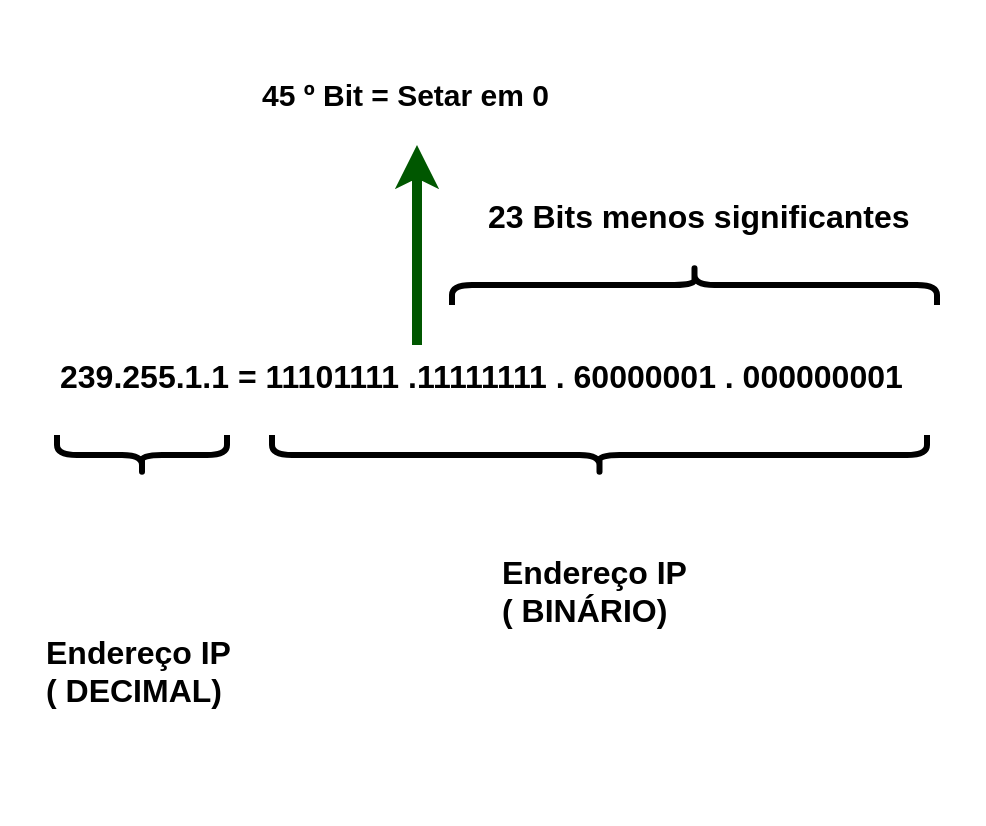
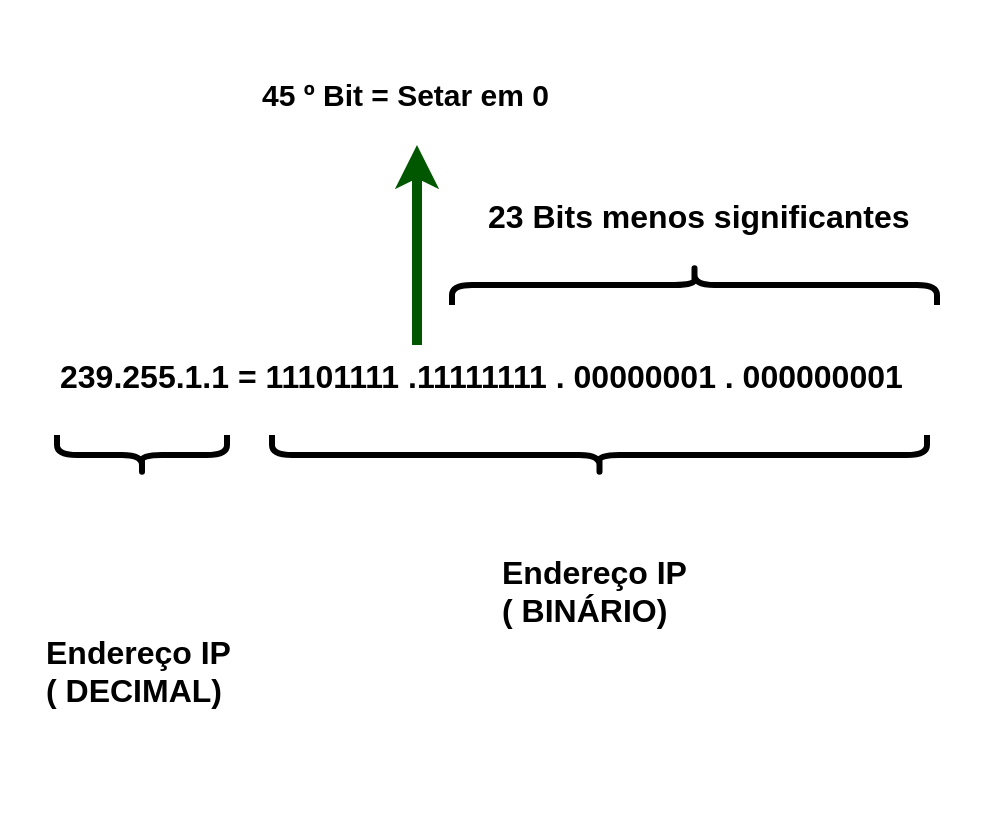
node "239.255.1.1 = 11101111 .11111111 . 60000001 . 000000001": label "239.255.1.1 = 11101111 .11111111 . 60000001 . 000000001" -> "239.255.1.1 = 11101111 .11111111 . 00000001 . 000000001"
